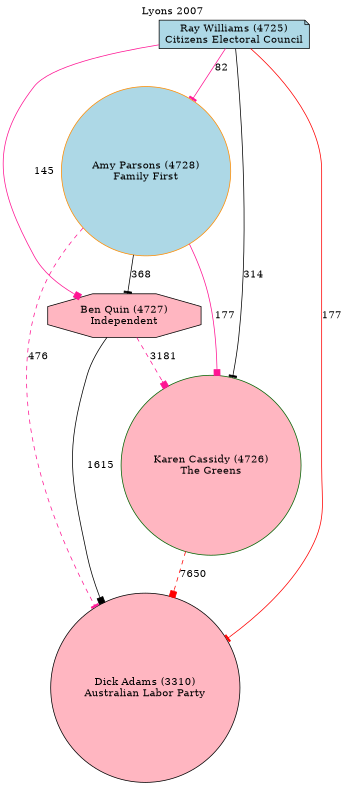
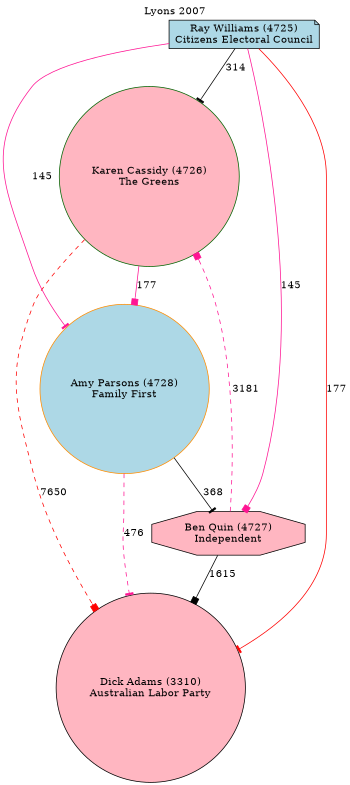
edge "Ray Williams (4725) Citizens Electoral Council" -> "Amy Parsons (4728) Family First": label "82" -> "145"
edge "Amy Parsons (4728) Family First" -> "Karen Cassidy (4726) The Greens": reversed
